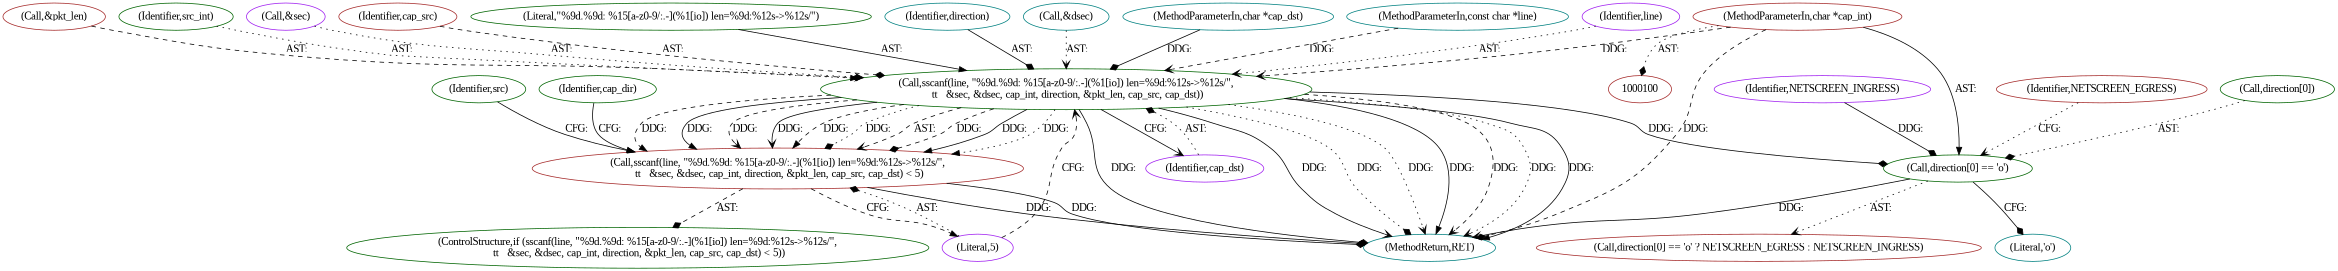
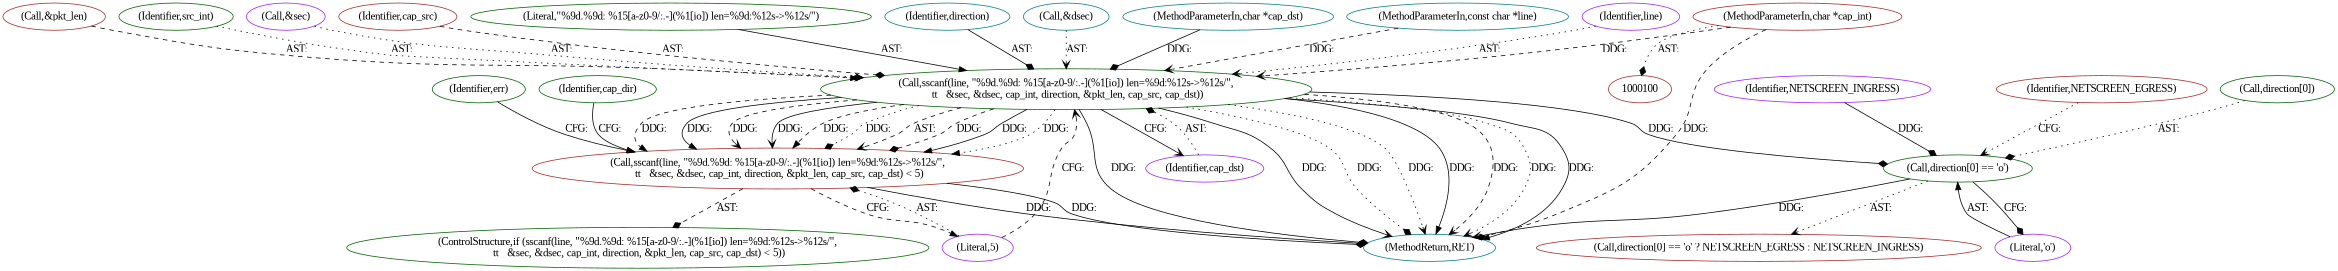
edge "(MethodParameterIn,char *cap_int)" -> "(Call,direction[0] == 'o')": now "(Literal,'o')" -> "(Call,direction[0] == 'o')"
node "(Identifier,src)": label "(Identifier,src)" -> "(Identifier,err)"
node "(Literal,'o')": color teal -> purple
